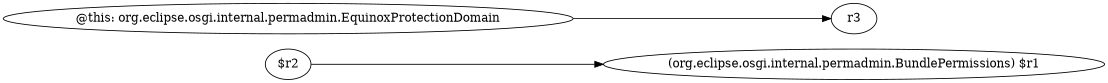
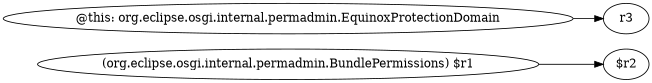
edge "$r2" -> "(org.eclipse.osgi.internal.permadmin.BundlePermissions) $r1": reversed
